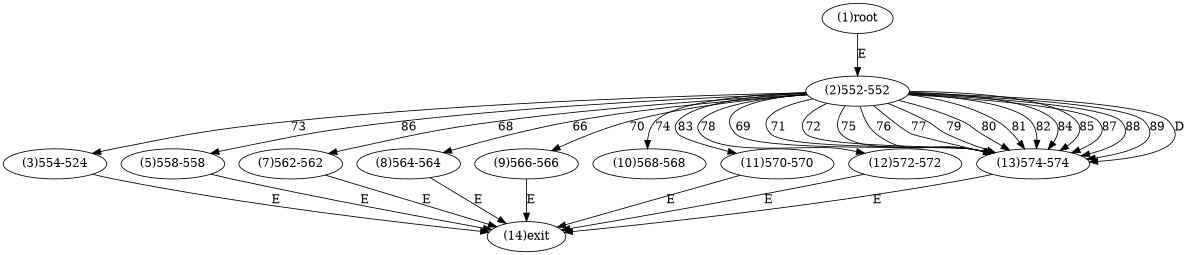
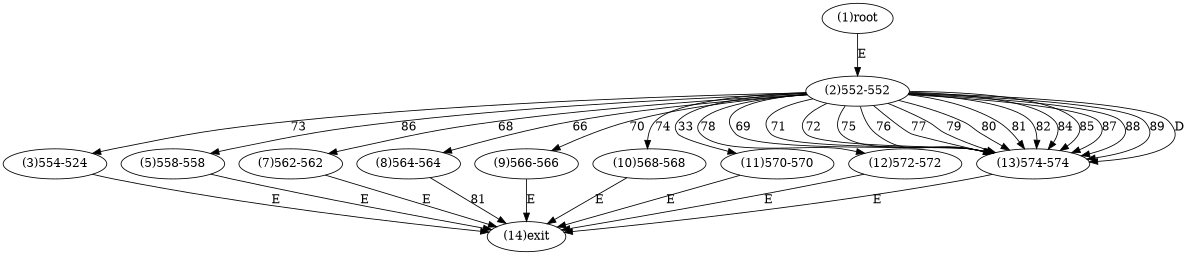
edge "(2)552-552" -> "(11)570-570": label "83" -> "33"
edge "(10)568-568" -> "(14)exit": added, label "E"
edge "(8)564-564" -> "(14)exit": label "E" -> "81"
